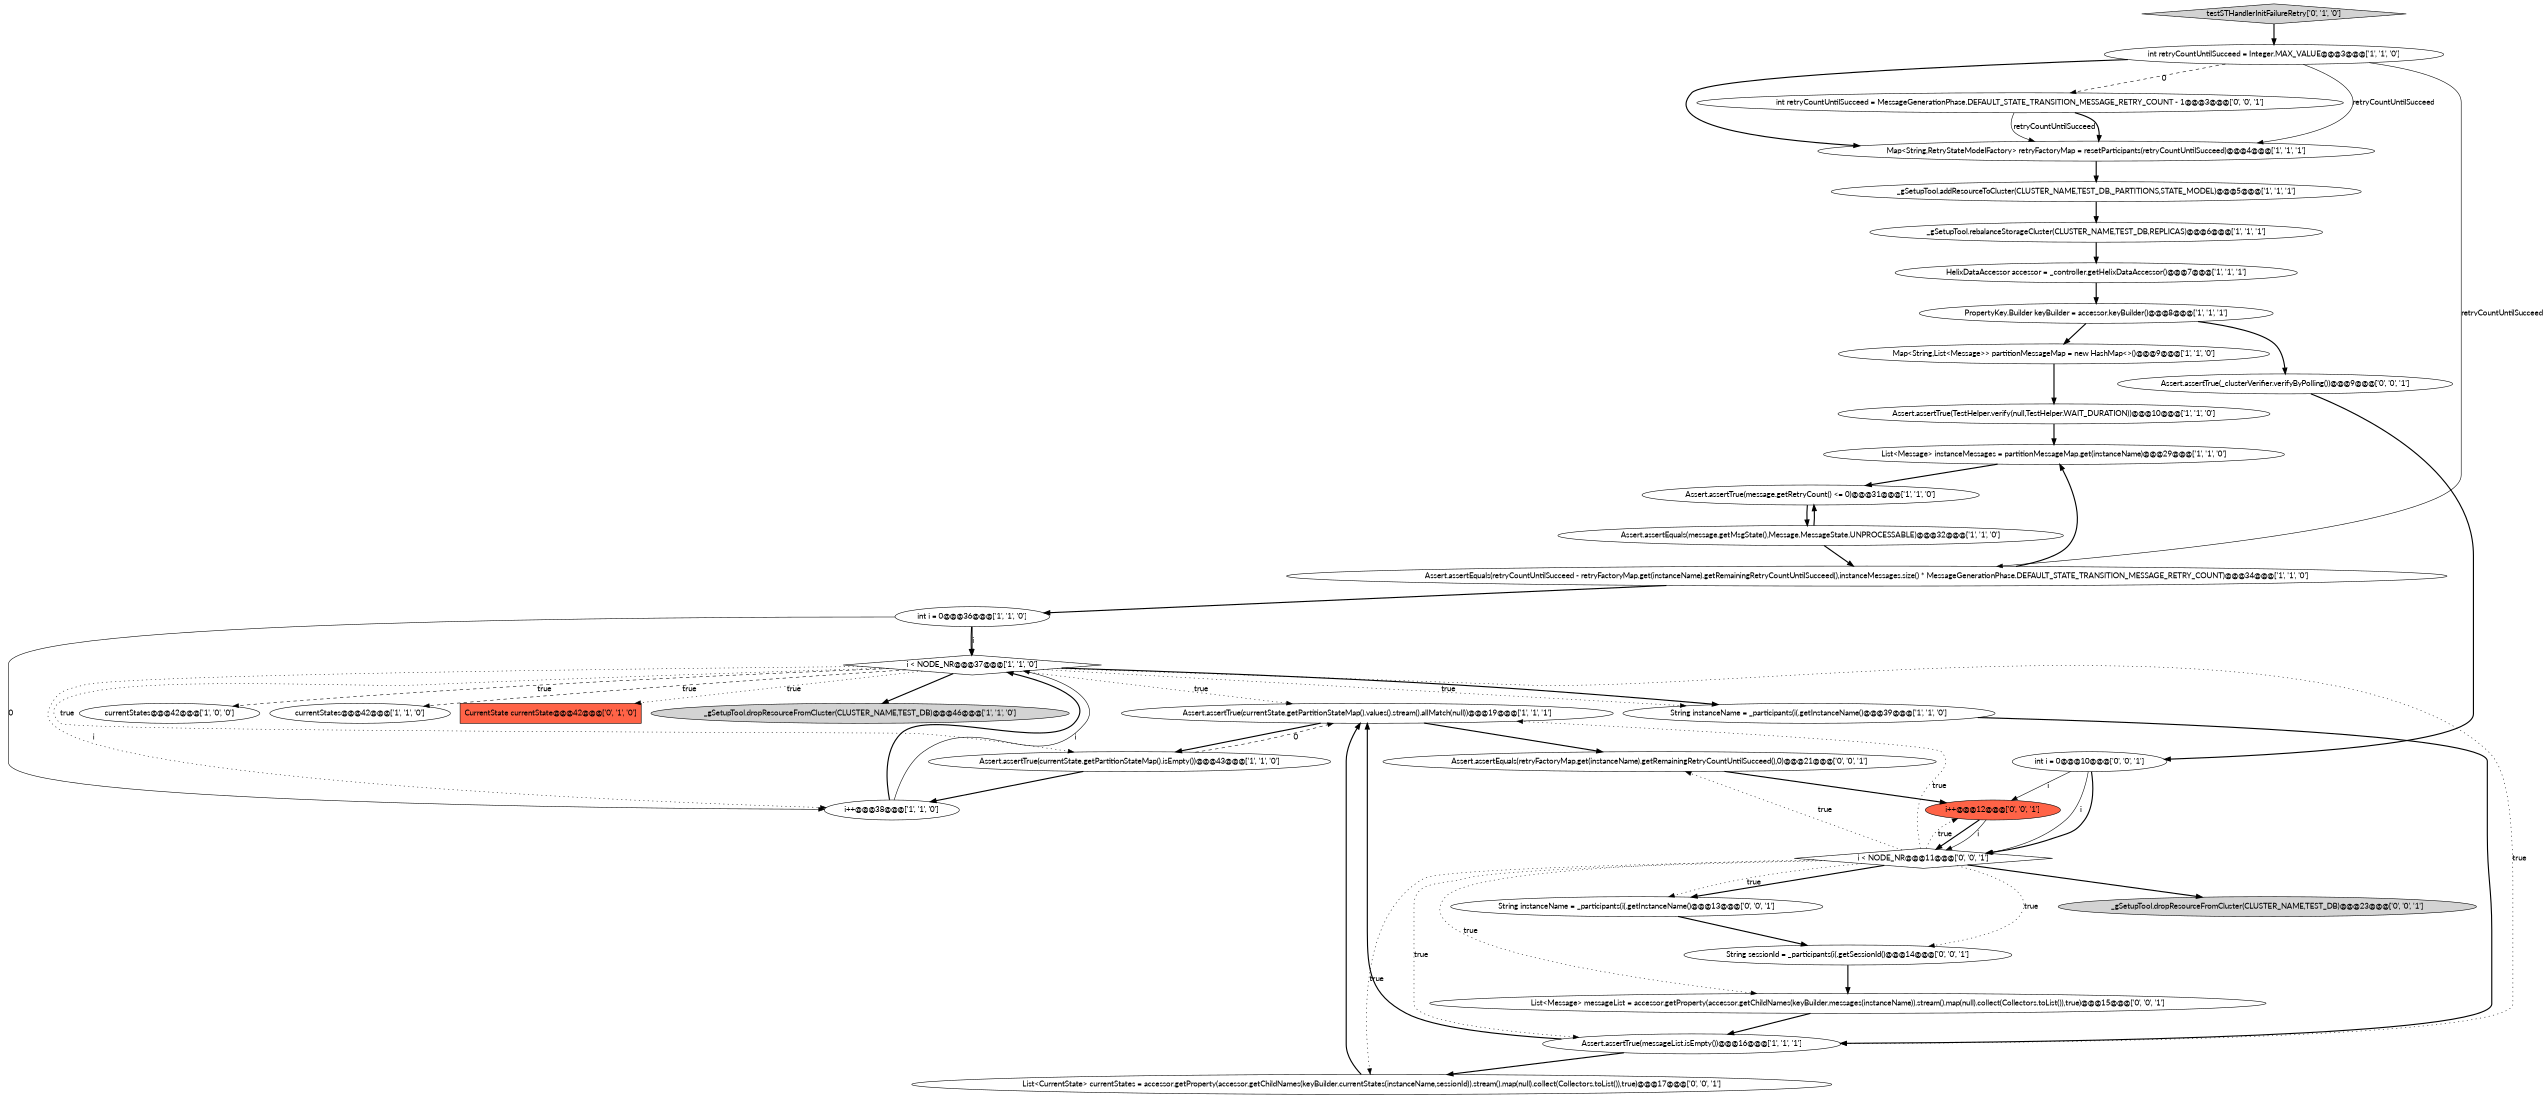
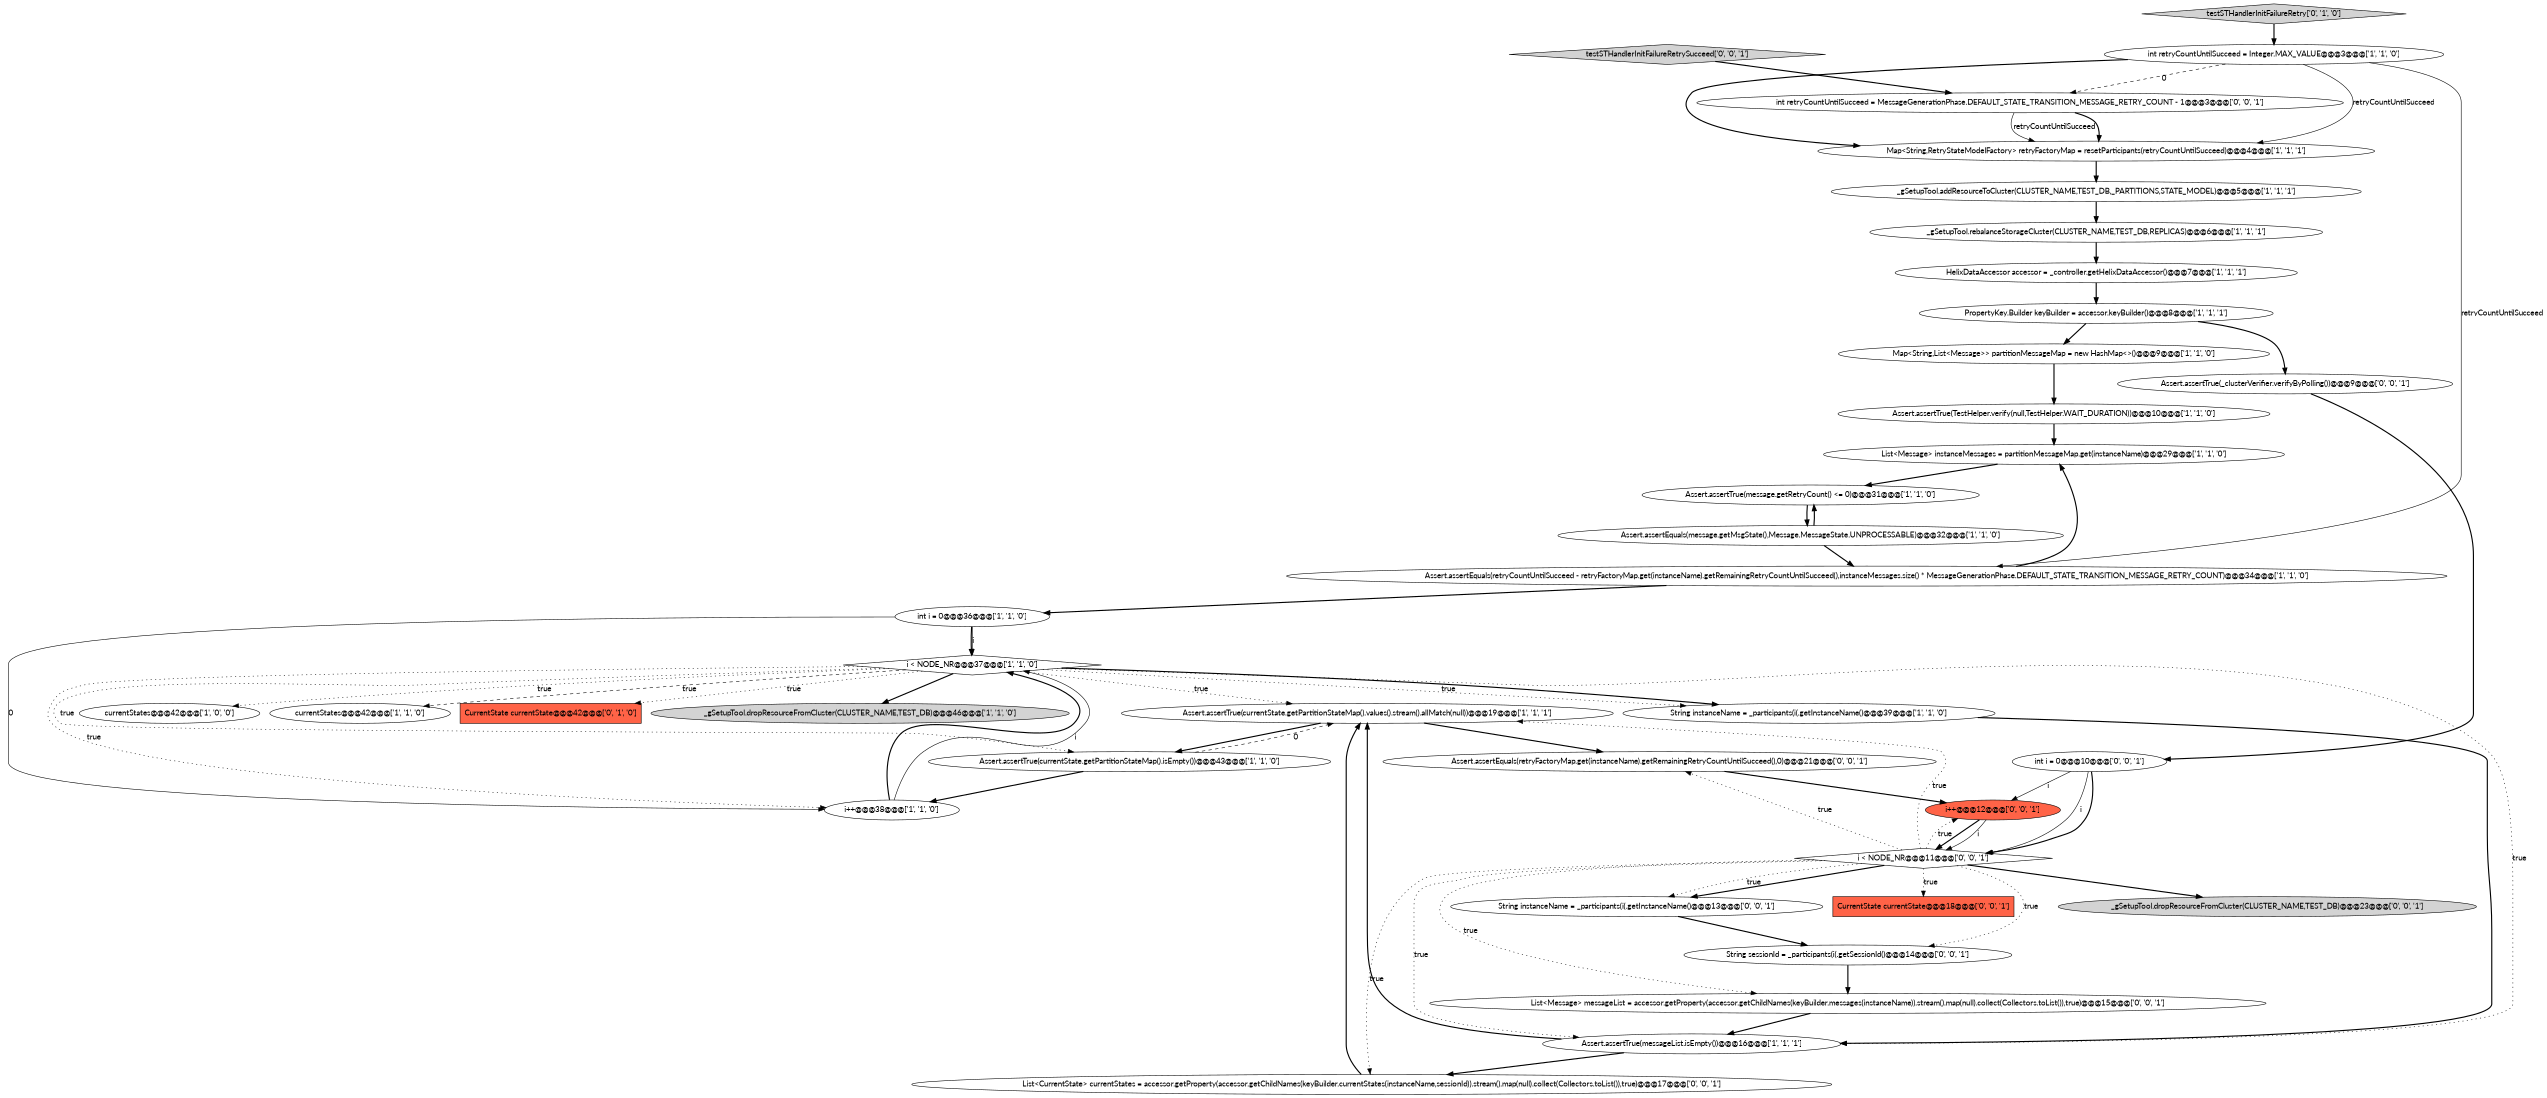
node "testSTHandlerInitFailureRetrySucceed['0', '0', '1']": added
edge "i < NODE_NR@@@37@@@['1', '1', '0']" -> "currentStates@@@42@@@['1', '0', '0']": style dashed -> dotted
edge "i < NODE_NR@@@37@@@['1', '1', '0']" -> "i++@@@38@@@['1', '1', '0']": label "i" -> "true"
node "CurrentState currentState@@@18@@@['0', '0', '1']": added
